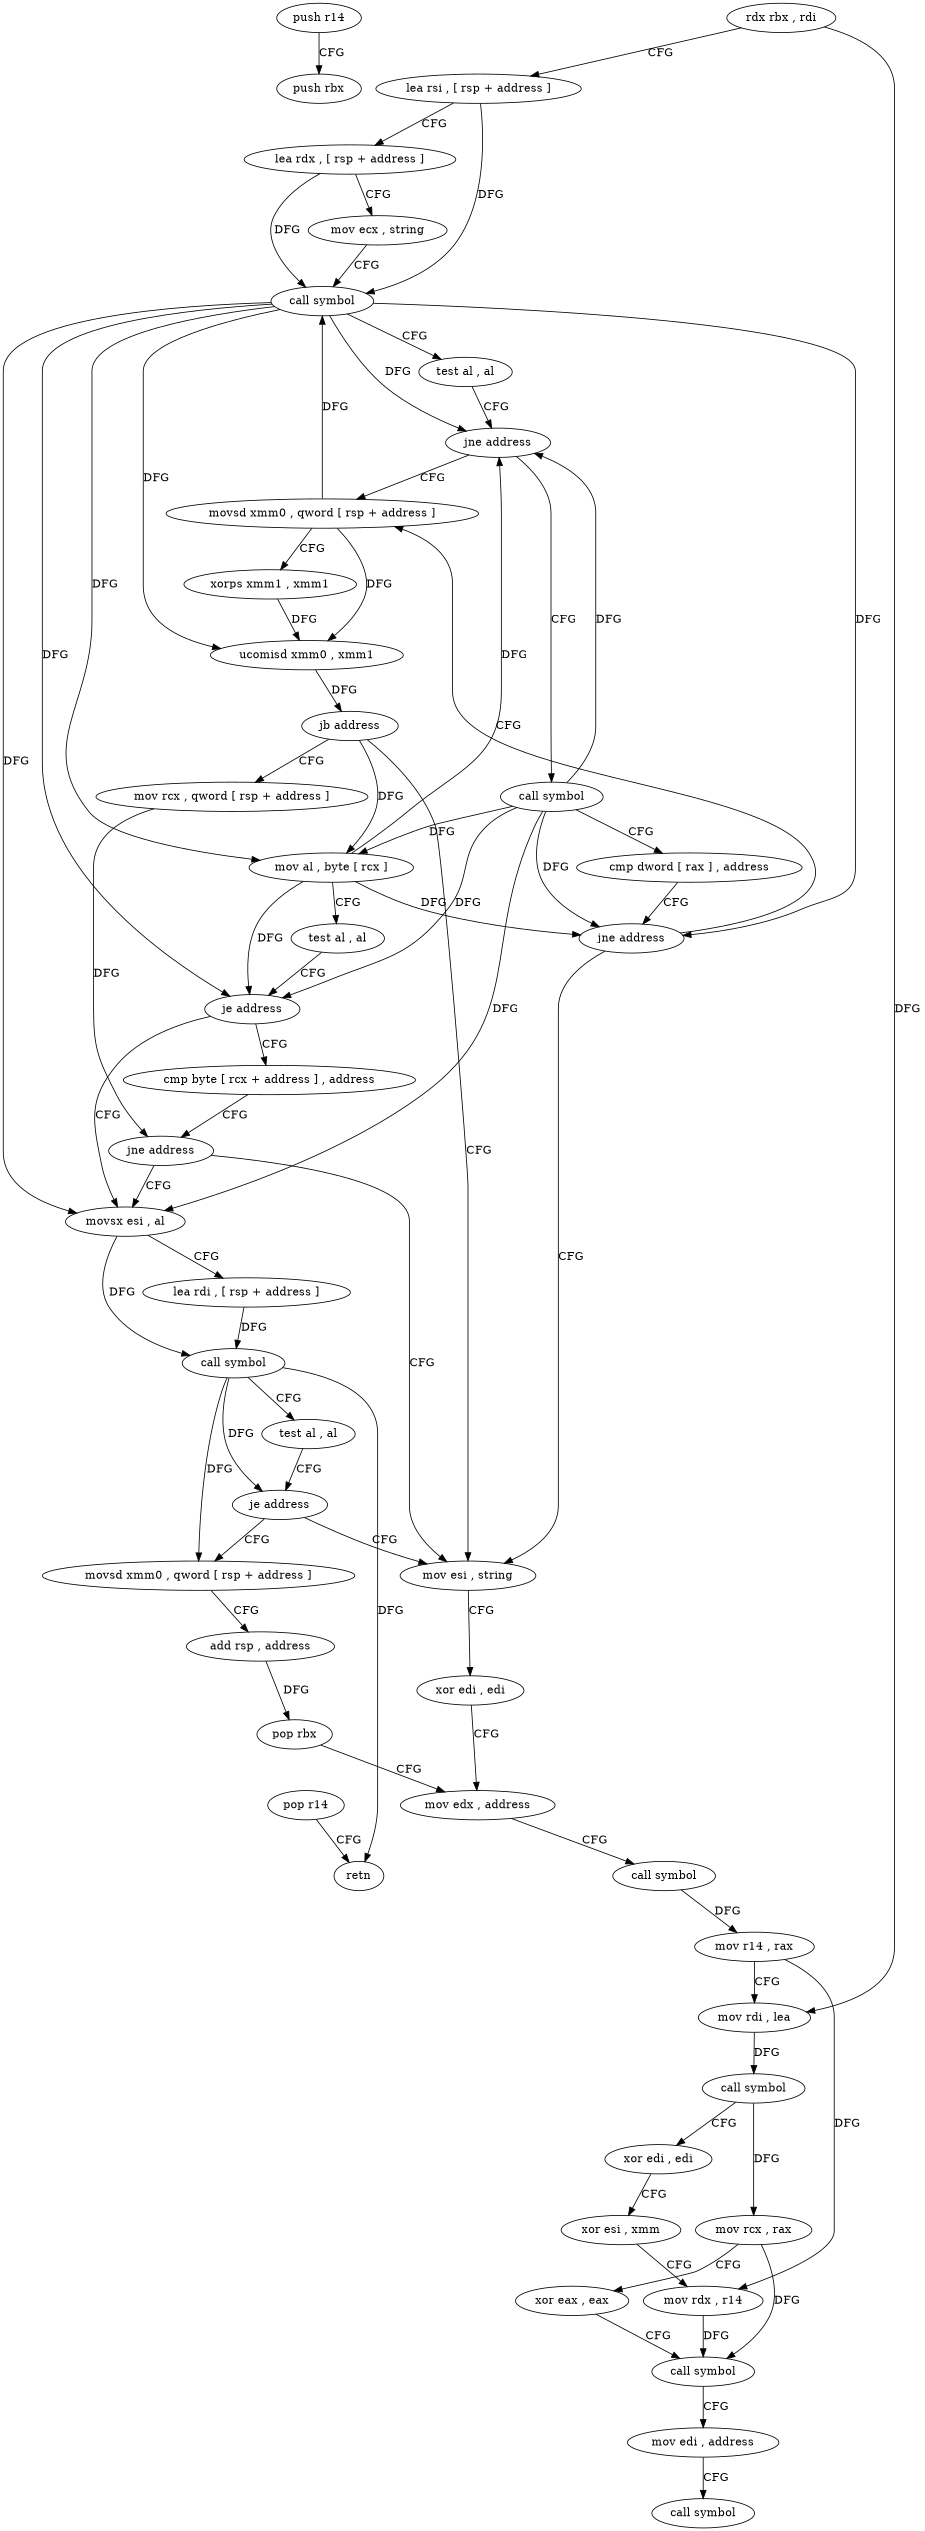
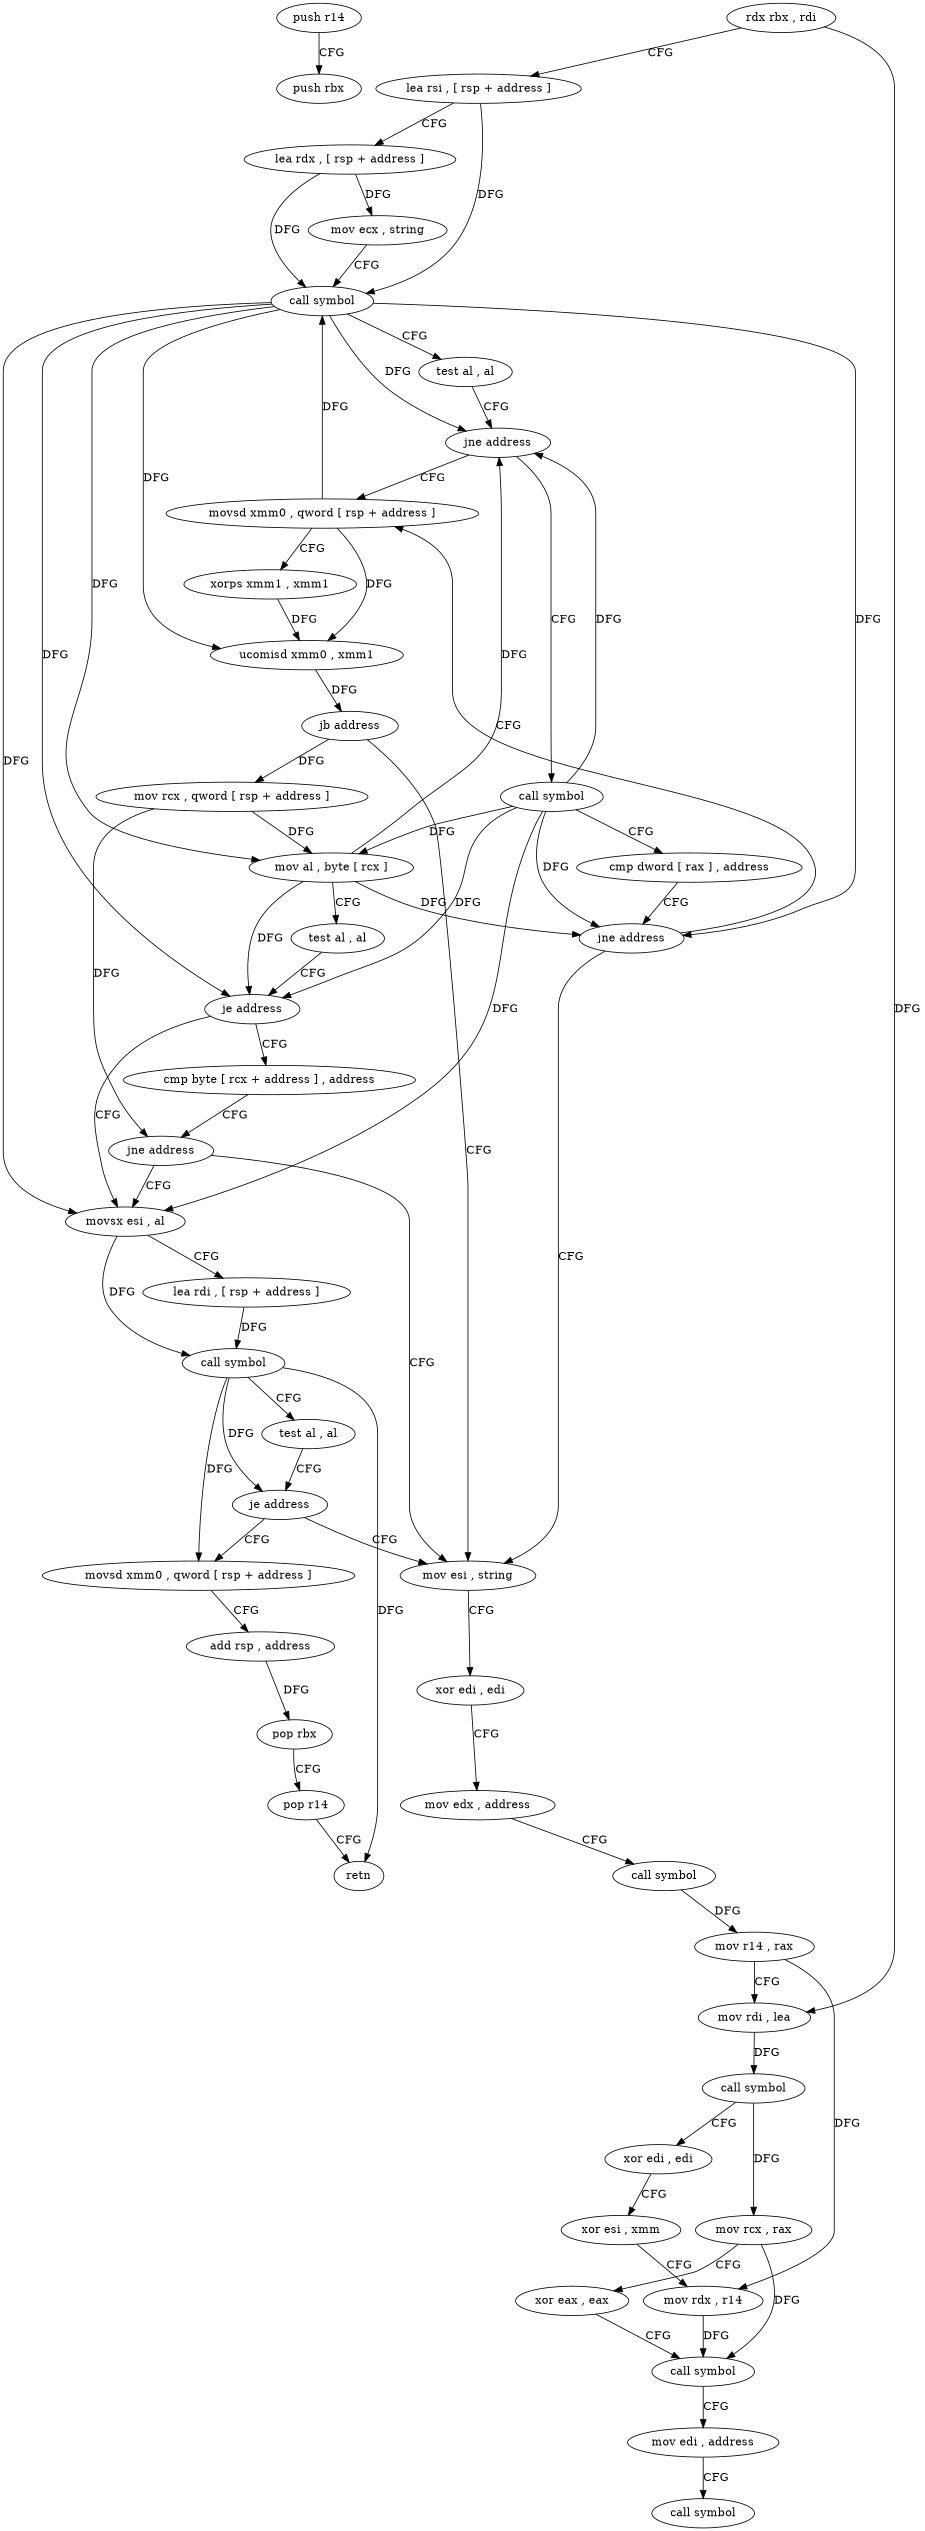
edge "lea rdx , [ rsp + address ]" -> "mov ecx , string": label "CFG" -> "DFG"
edge "jb address" -> "mov rcx , qword [ rsp + address ]": label "CFG" -> "DFG"
edge "jb address" -> "mov al , byte [ rcx ]": now "mov rcx , qword [ rsp + address ]" -> "mov al , byte [ rcx ]"
edge "pop rbx" -> "mov edx , address": now "pop rbx" -> "pop r14"
